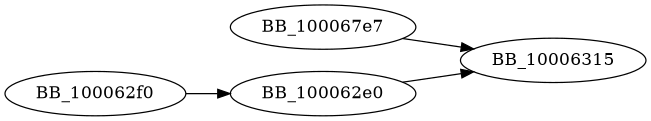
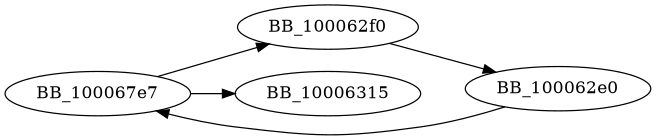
edge "BB_100067e7" -> "BB_100062f0": added
edge "BB_100062e0" -> "BB_10006315": now "BB_100062e0" -> "BB_100067e7"
